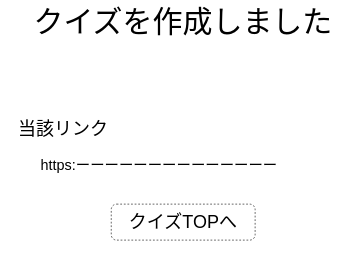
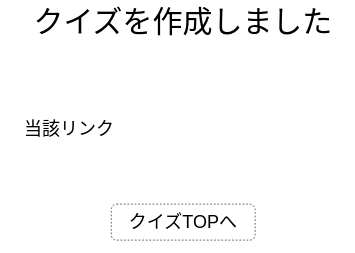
node "当該リンク": moved (63, 129) -> (69, 129)
node "https:ーーーーーーーーーーーーーー": removed
